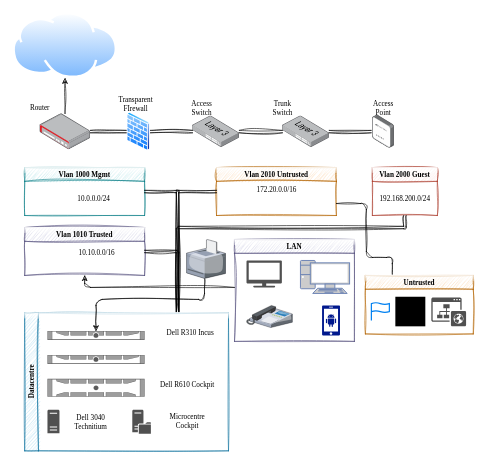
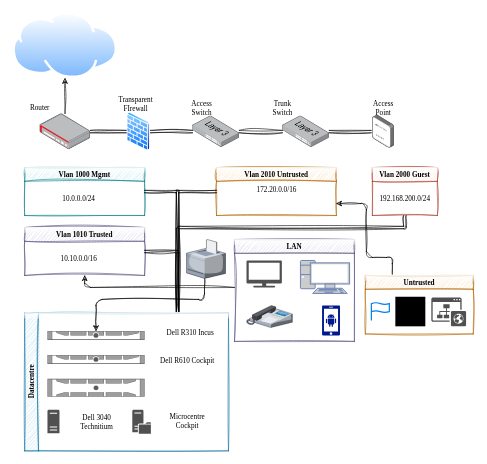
node "10.0.0.0/24": moved (93, 200) -> (78, 200)
edge "Vlan 2010 Untrusted" -- "Untrusted": arrowhead none -> classic
node "10.10.0.0/16": moved (96, 254) -> (78, 260)
node "Dell R610 Cockpit": moved (187, 385) -> (187, 361)
node "Dell 3040 Technitium": moved (90, 422) -> (96, 422)
